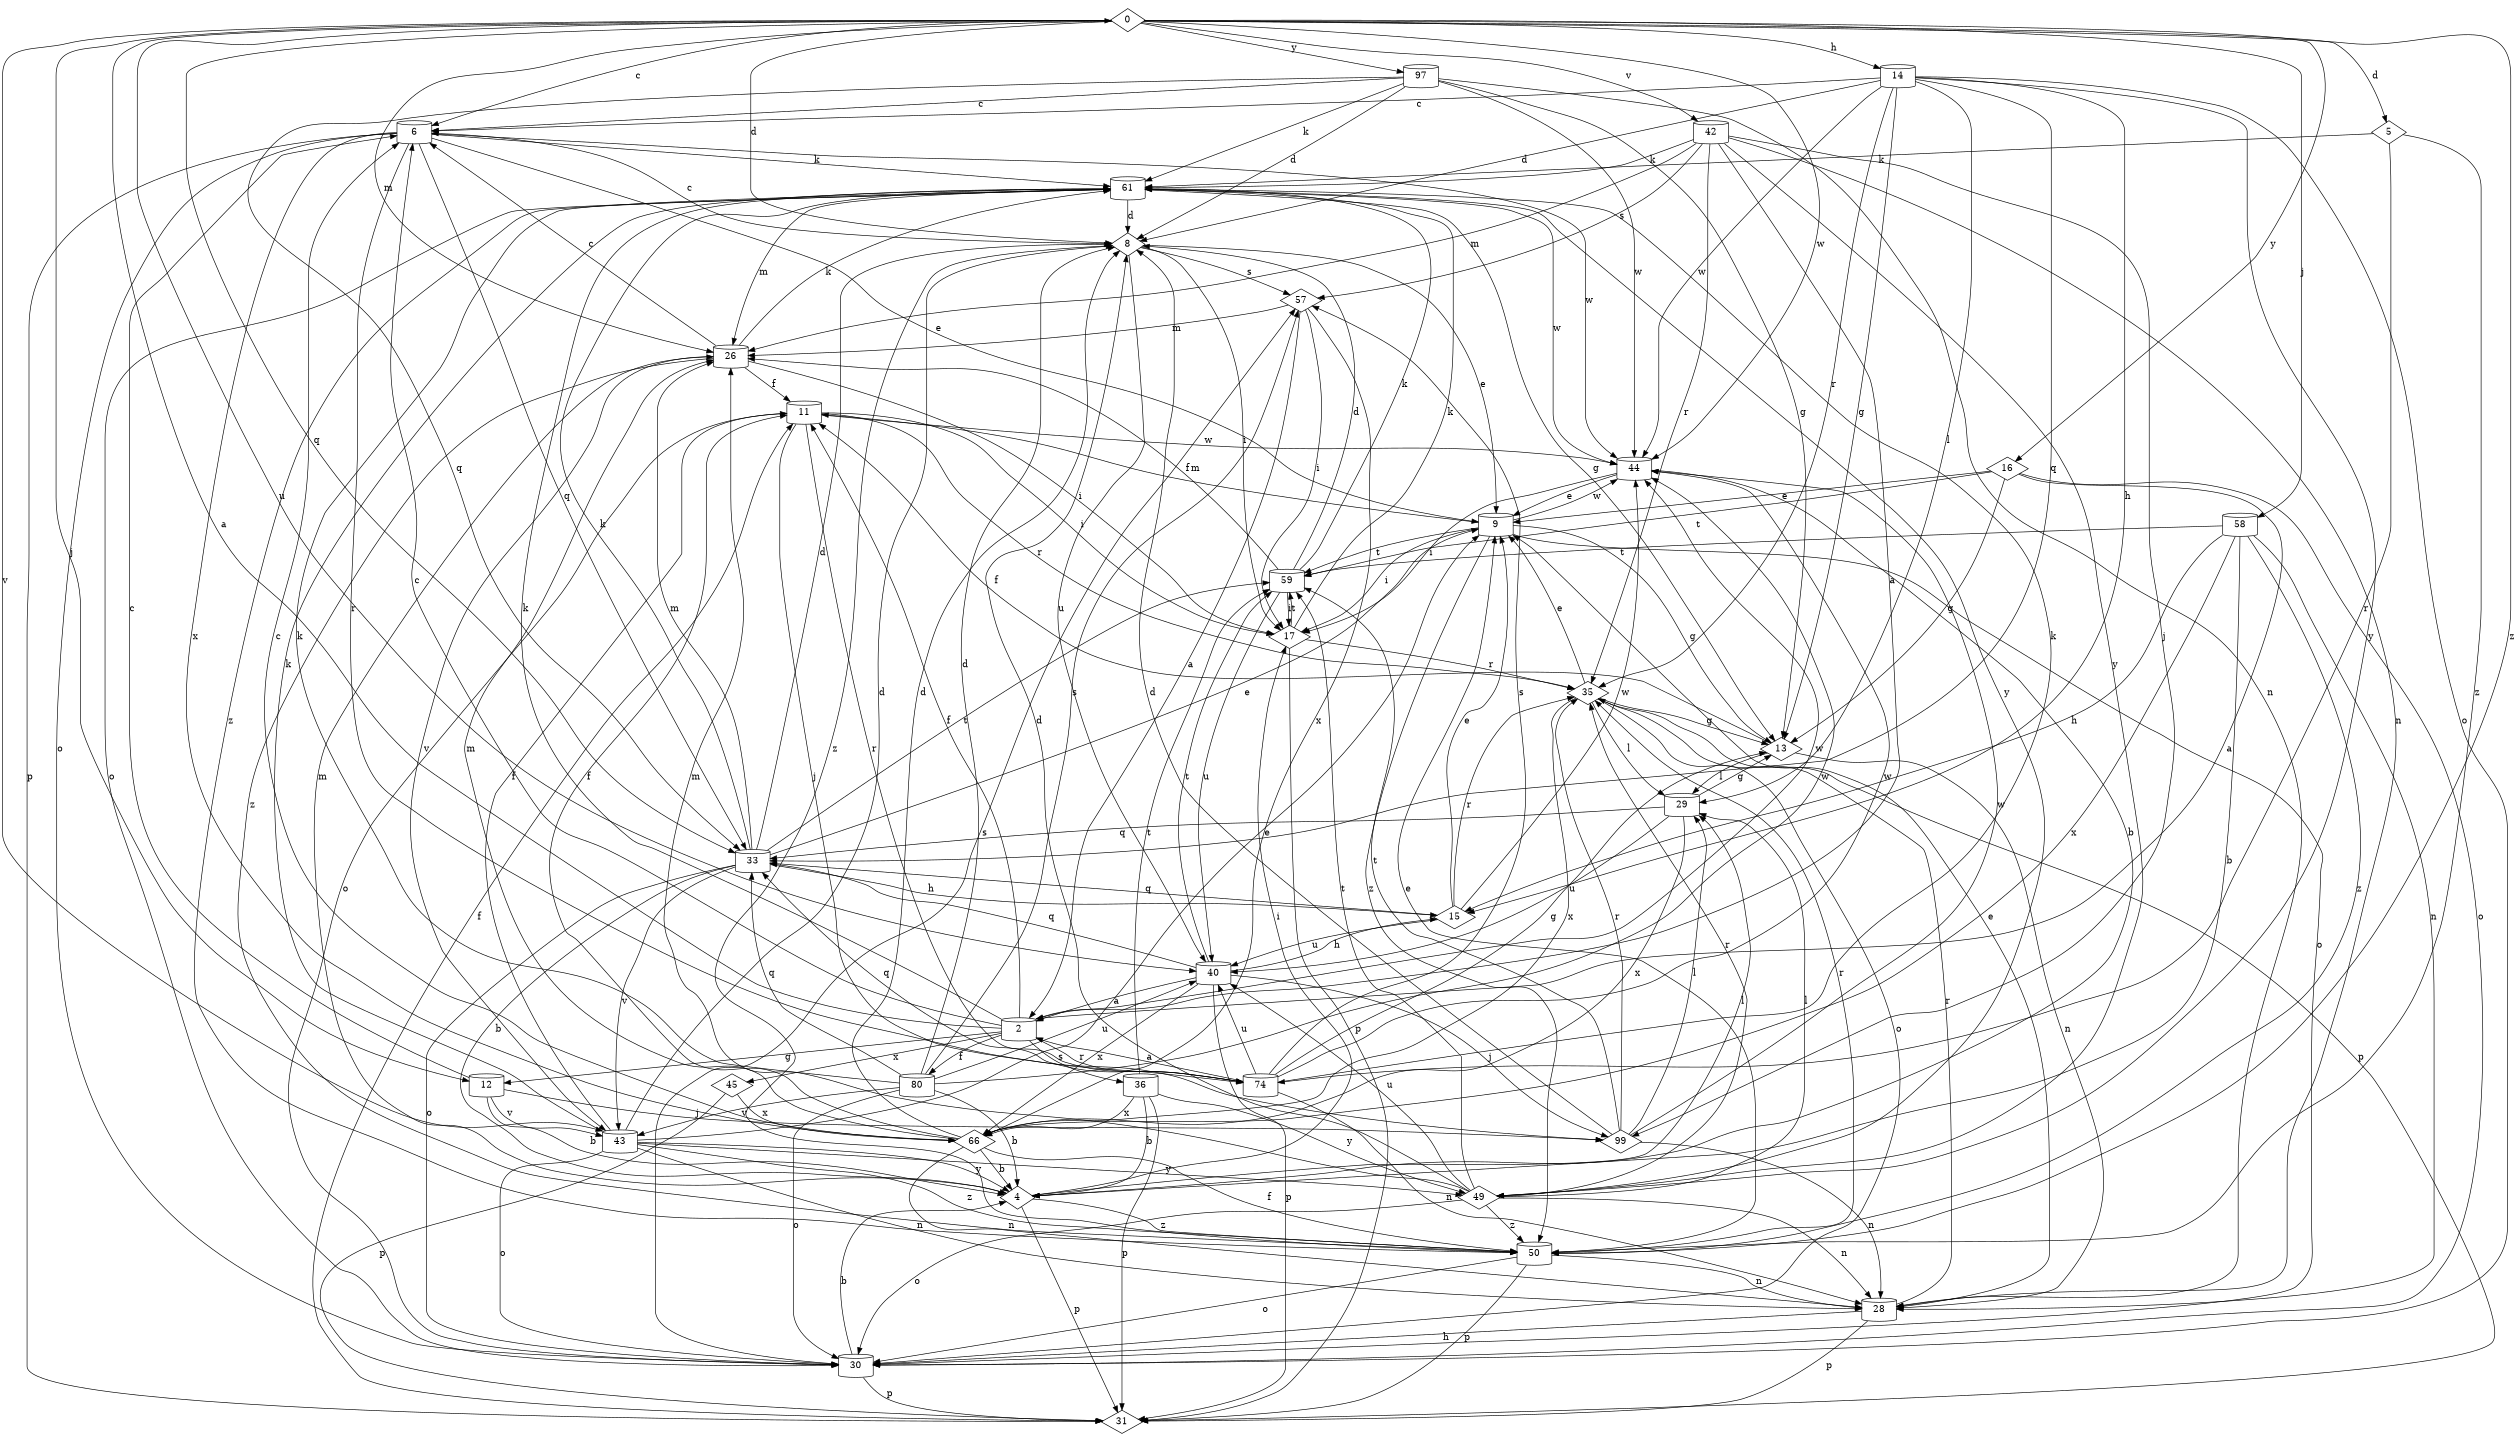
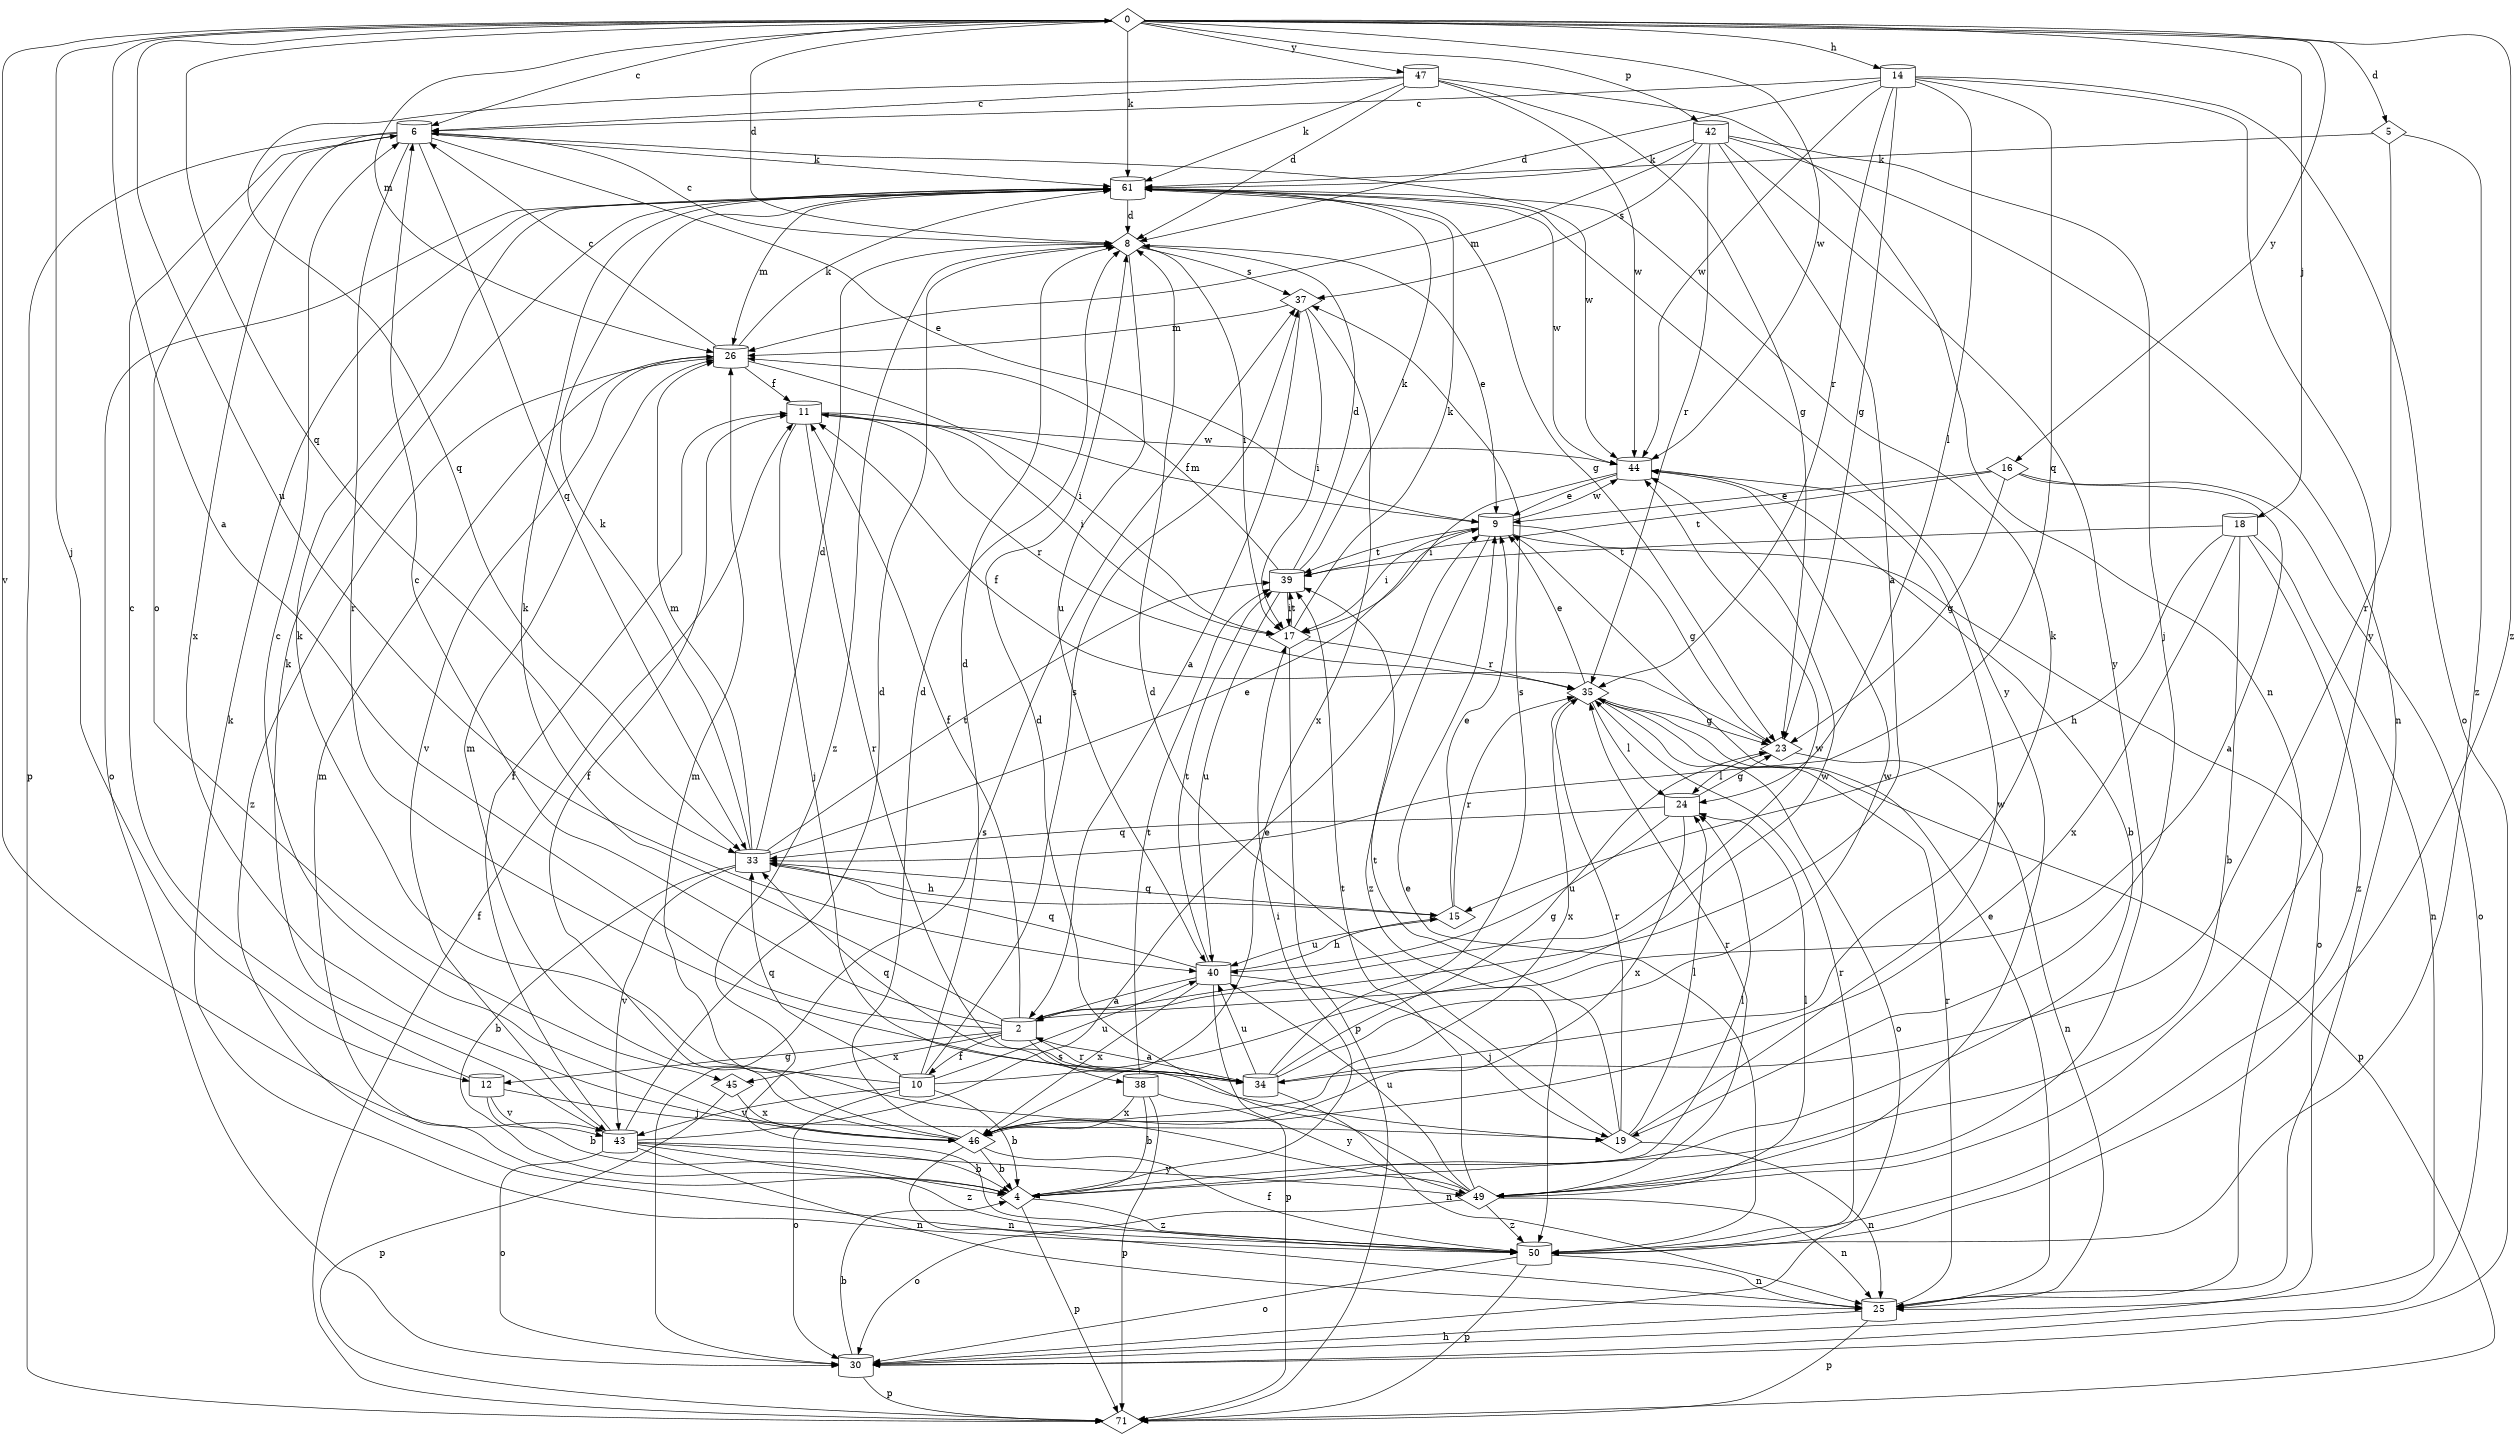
node "97": label "97" -> "47"
edge "0" -> "42": label "v" -> "p"
edge "0" -> "61": added, label "k"
node "57": label "57" -> "37"
node "58": label "58" -> "18"
node "59": label "59" -> "39"
edge "14" -> "15": removed, label "h"
edge "61" -> "50": label "z" -> "k"
edge "15" -> "44": removed, label "w"
node "13": label "13" -> "23"
node "29": label "29" -> "24"
edge "6" -> "30": now "6" -> "45"
edge "11" -> "30": removed, label "o"
node "80": label "80" -> "10"
node "36": label "36" -> "38"
node "74": label "74" -> "34"
node "66": label "66" -> "46"
node "99": label "99" -> "19"
edge "43" -> "4": label "y" -> "b"
edge "33" -> "30": removed, label "o"
node "28": label "28" -> "25"
node "31": label "31" -> "71"
